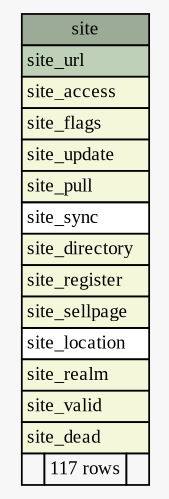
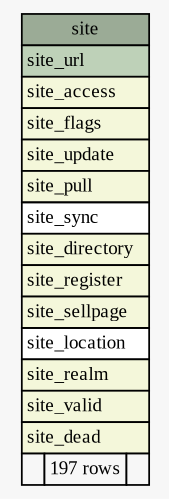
node "site": text "117 rows" -> "197 rows"
